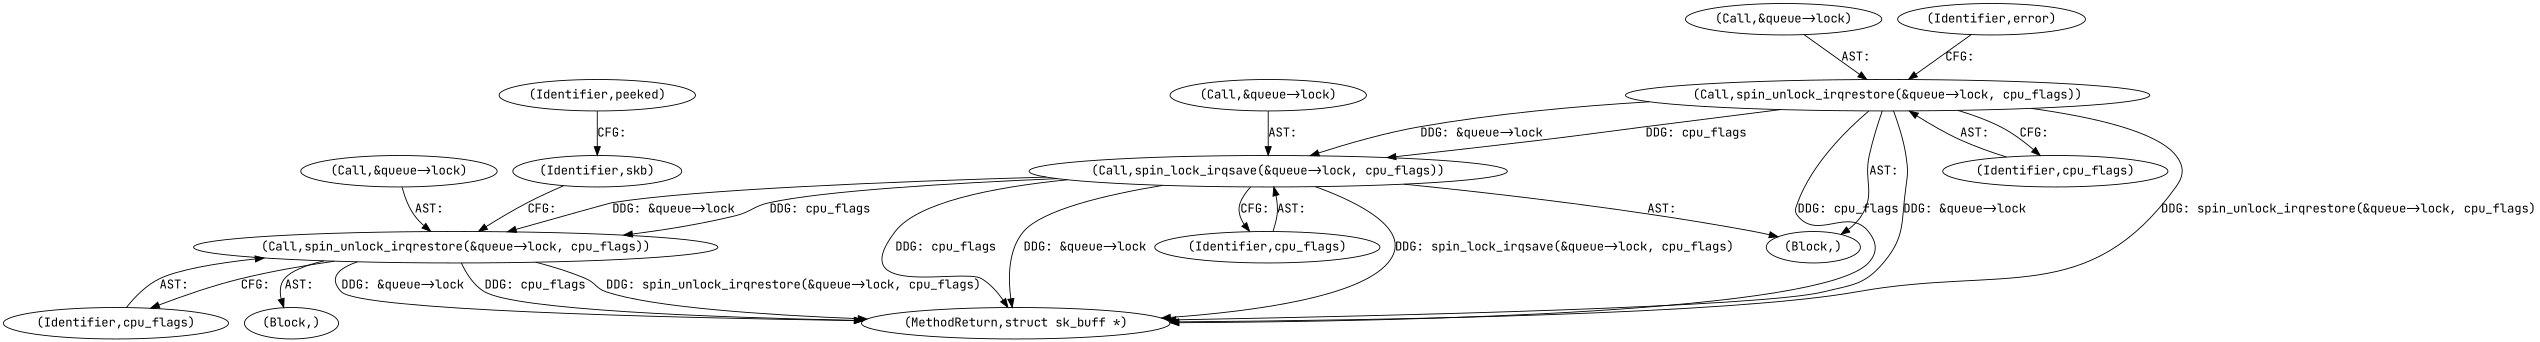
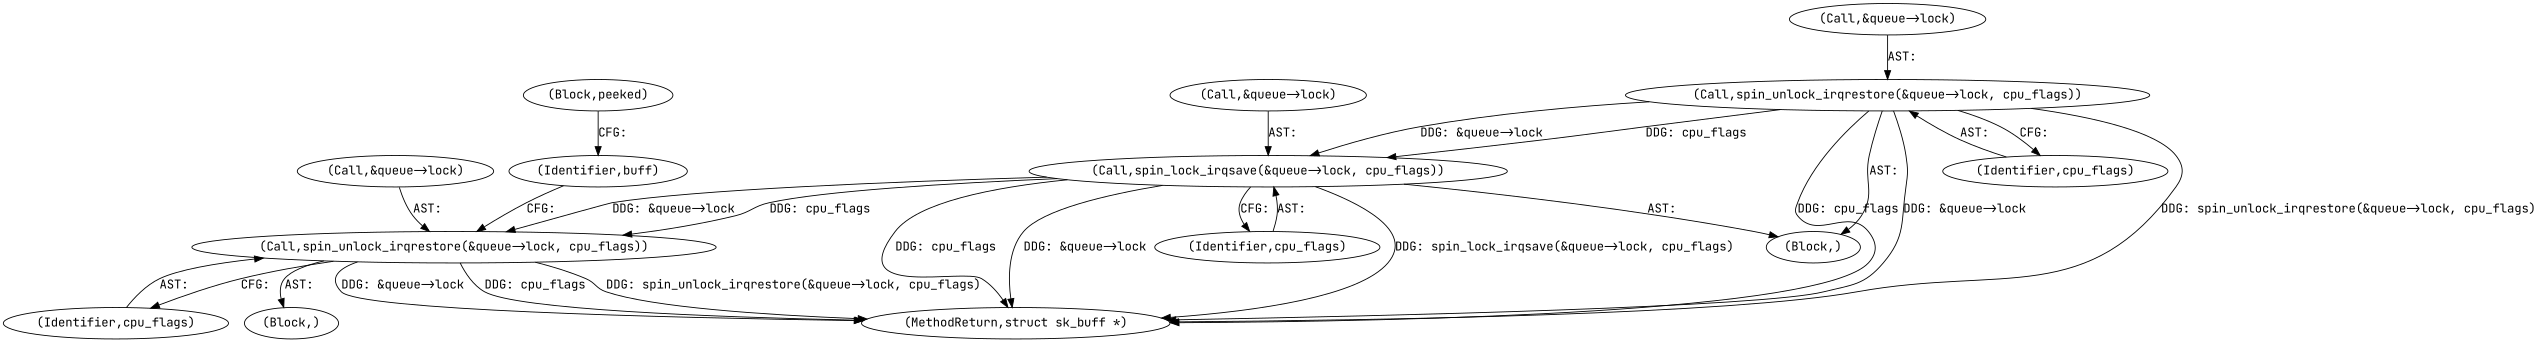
node "(Identifier,error)": removed
node "(Identifier,peeked)": label "(Identifier,peeked)" -> "(Block,peeked)"
node "(Identifier,skb)": label "(Identifier,skb)" -> "(Identifier,buff)"
